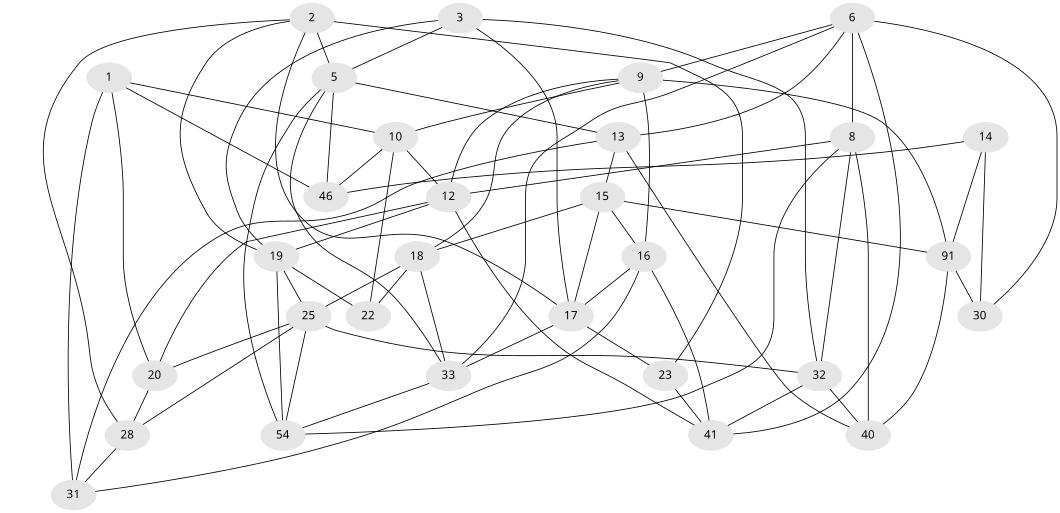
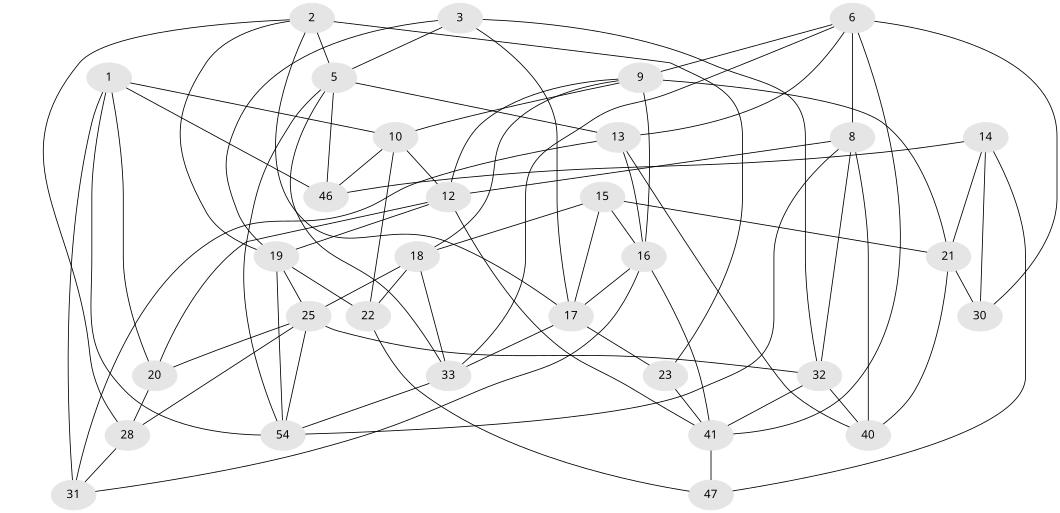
edge "13" -- "15": now "13" -- "16"
node "91": label "91" -> "21"
edge "1" -- "54": added
node "47": added
